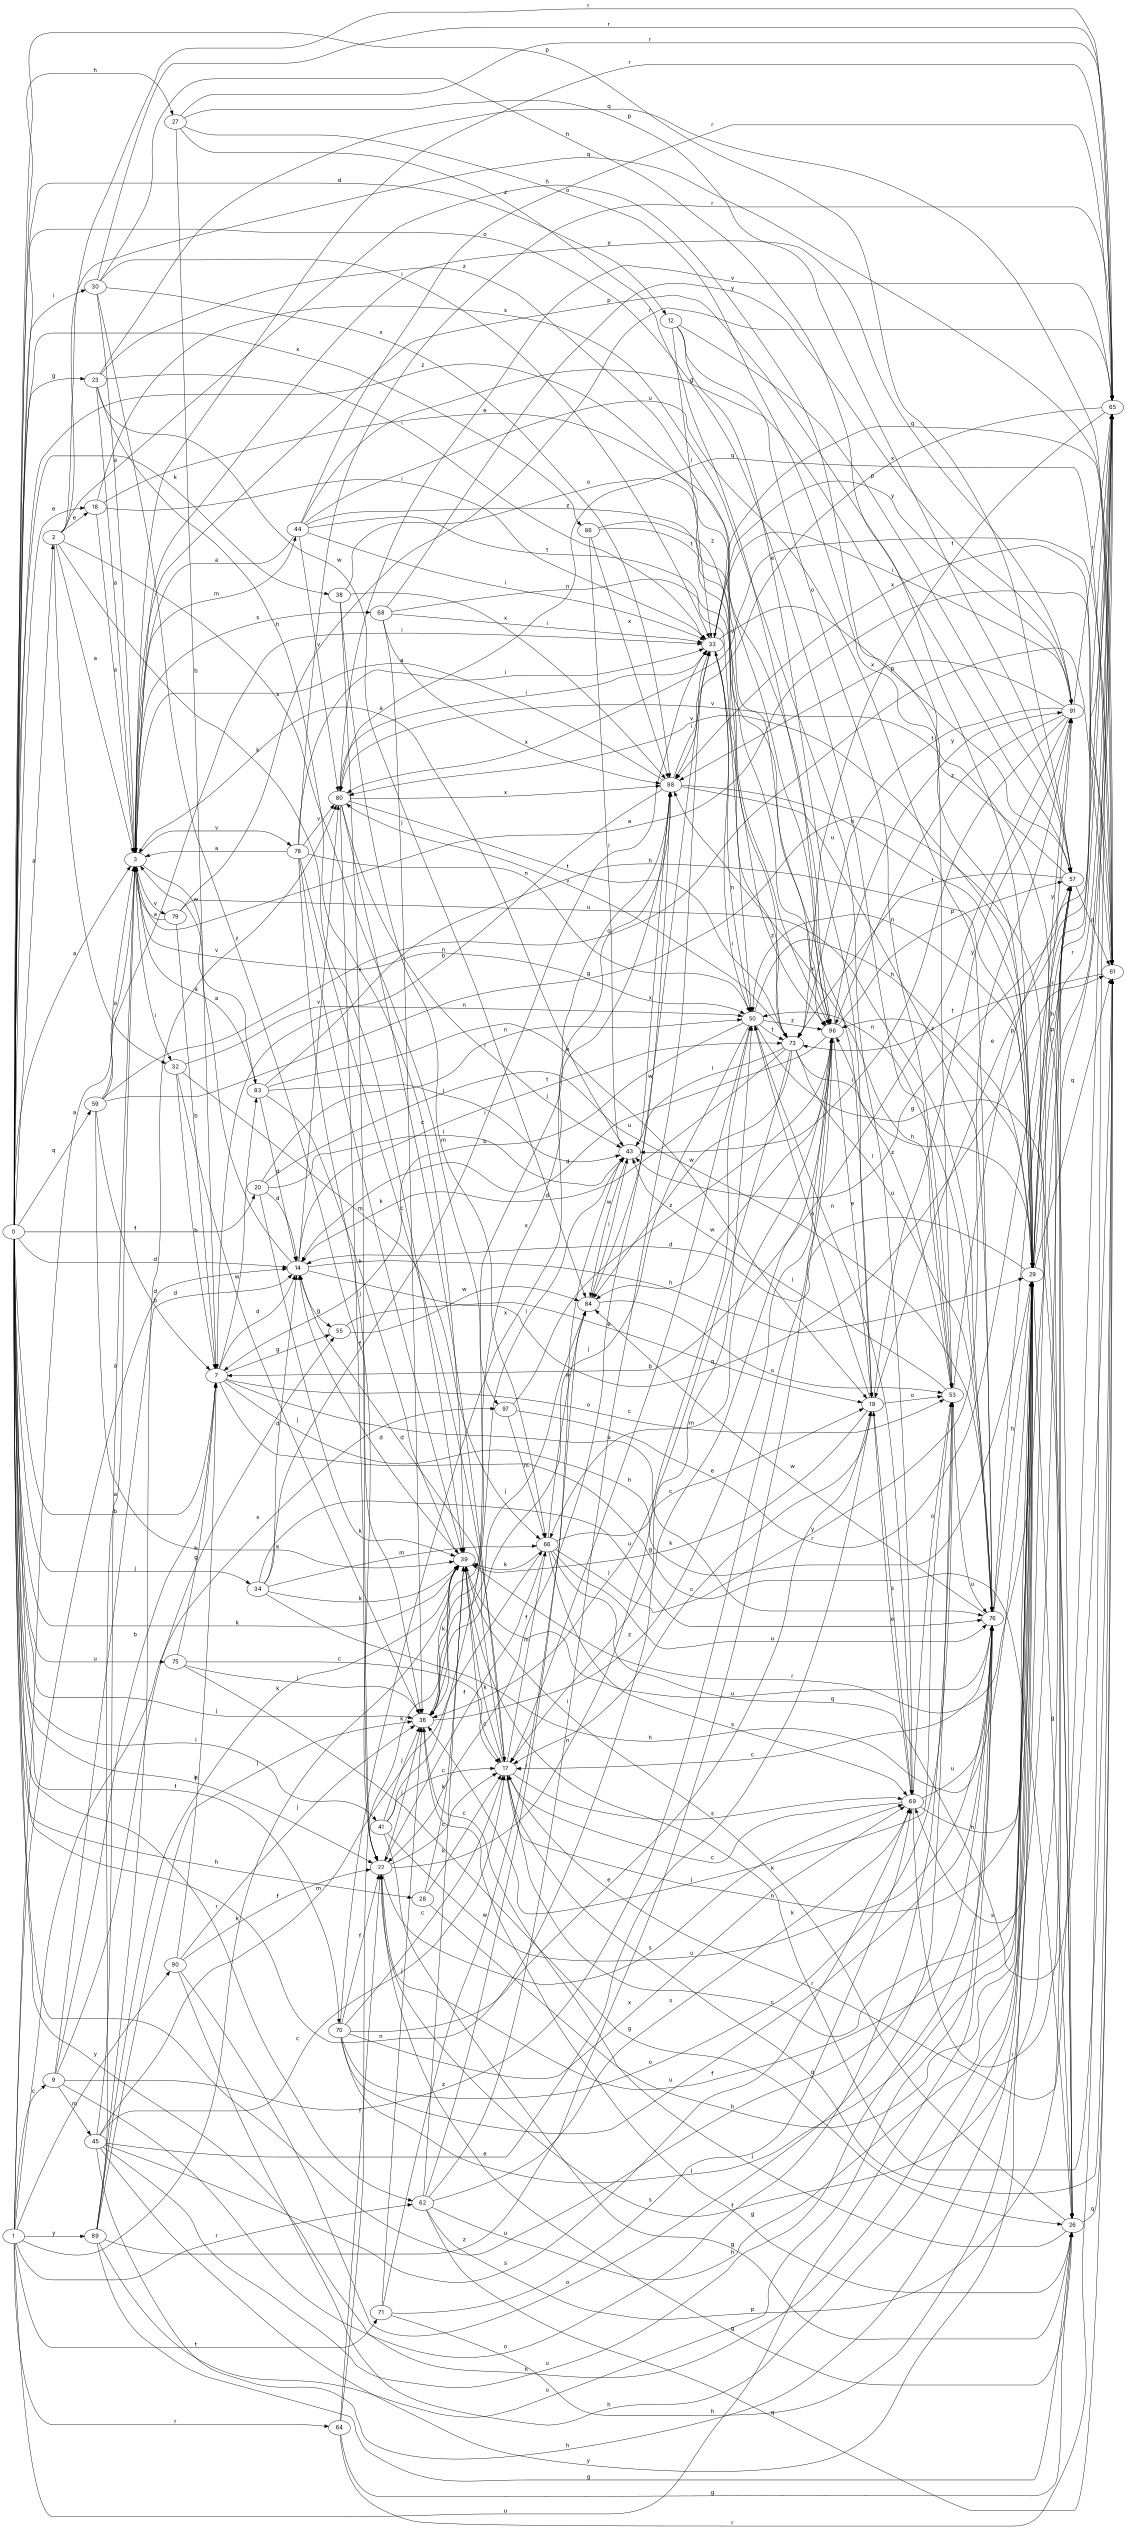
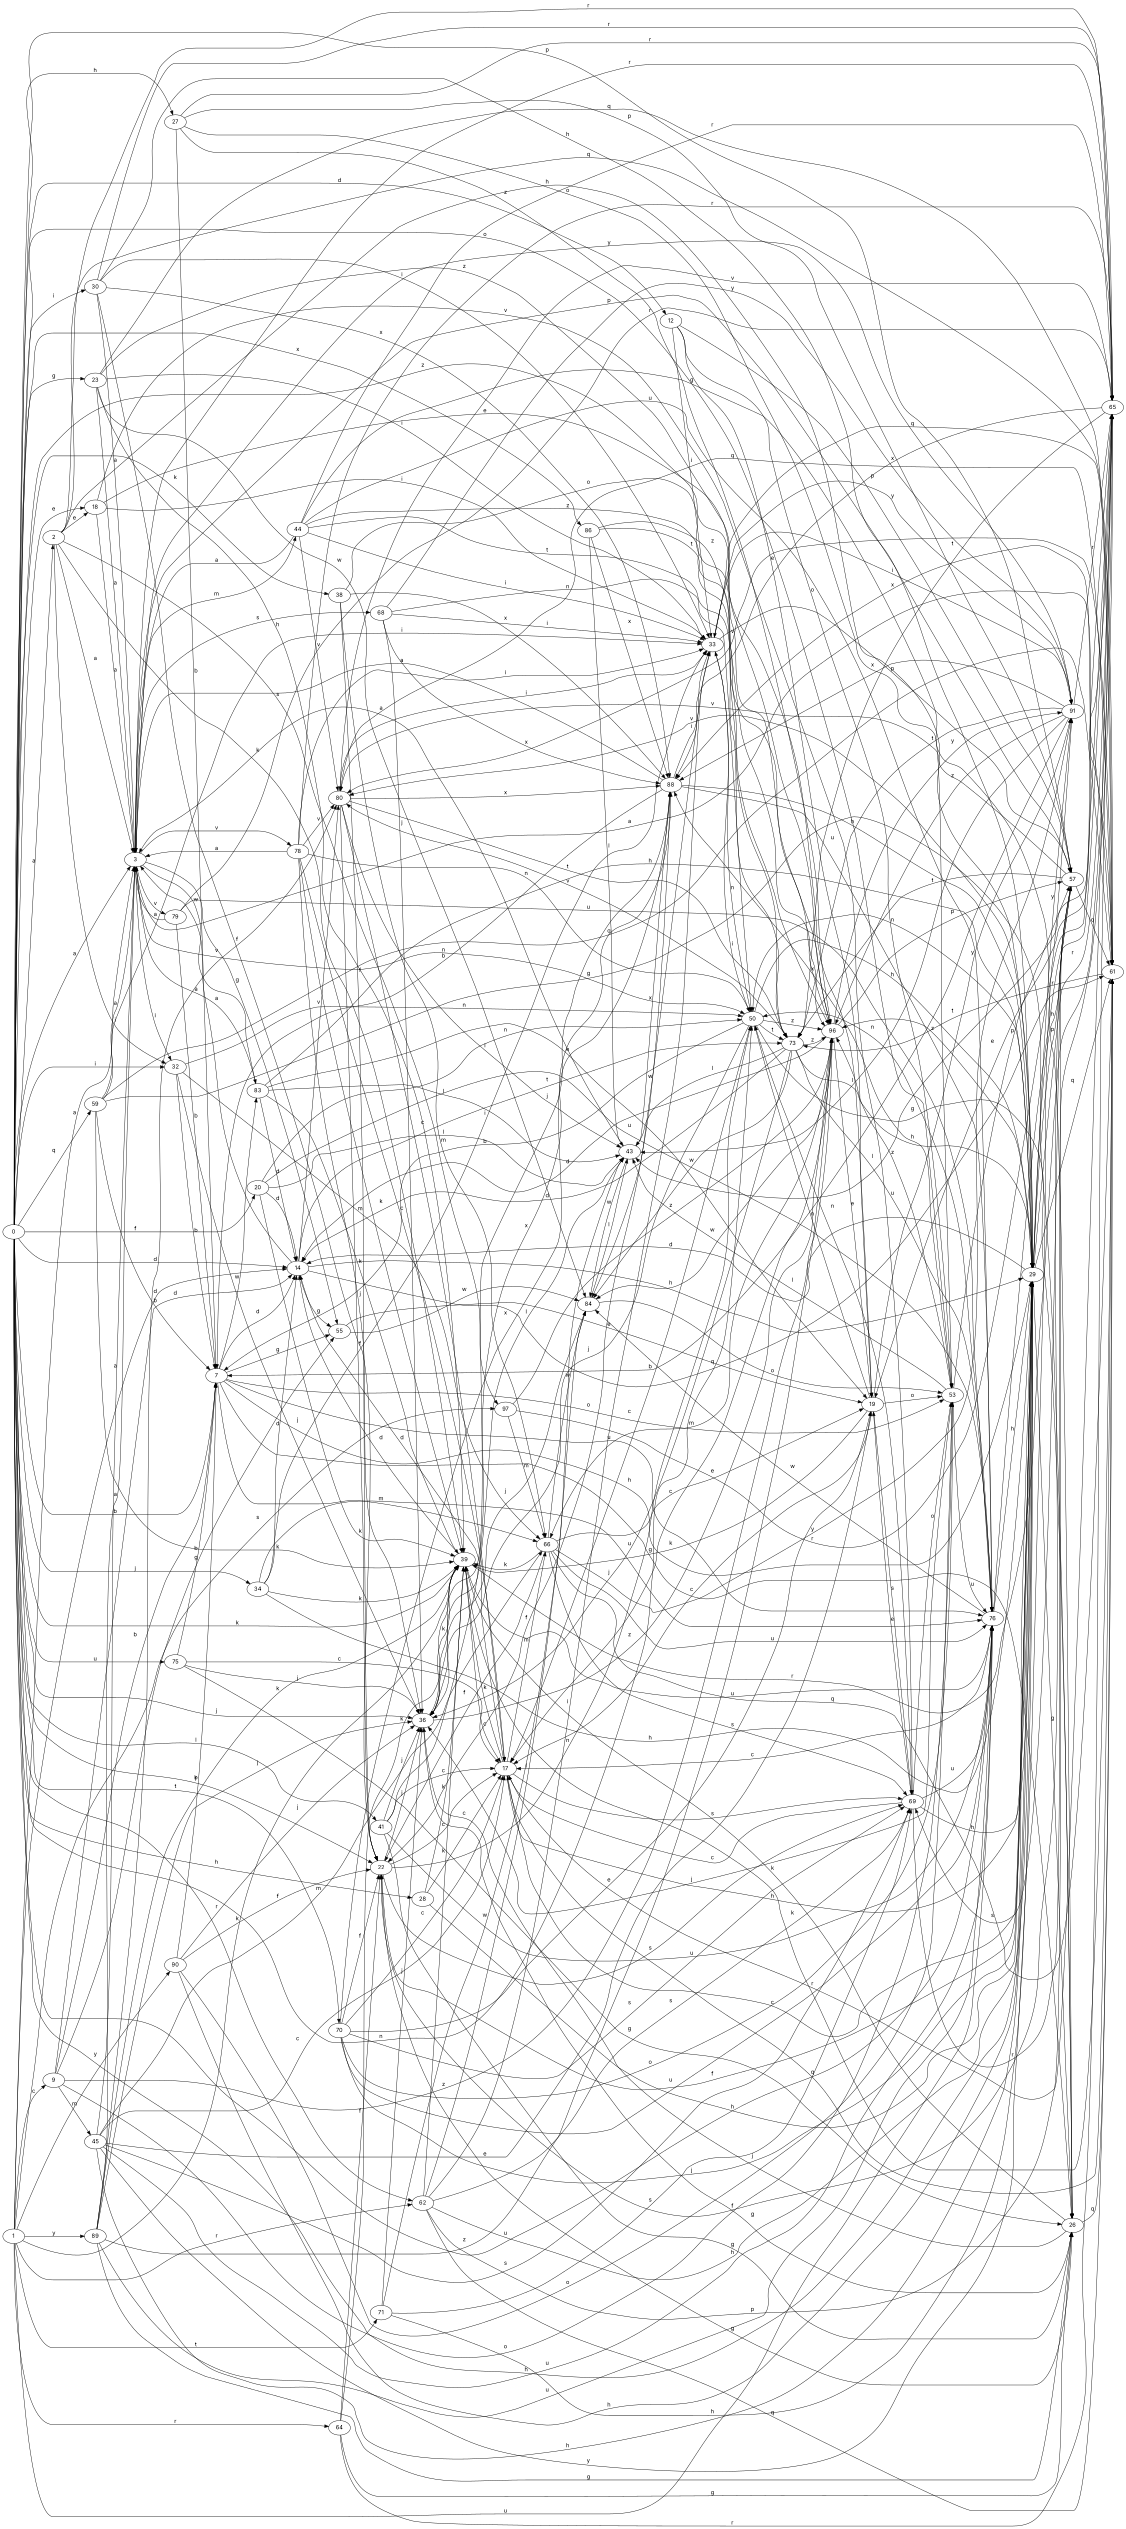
edge "18" -> "69": label "s" -> "v"
edge "33" -> "96": now "73" -> "96"
edge "3" -> "55": added, label "g"
edge "0" -> "32": added, label "i"
edge "34" -> "66": now "7" -> "66"
edge "70" -> "69": label "x" -> "s"
